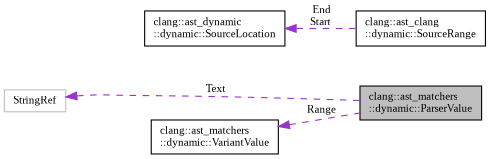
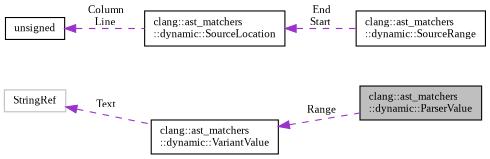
node "unsigned": added
node "clang::ast_dynamic ::dynamic::SourceLocation": label "clang::ast_dynamic ::dynamic::SourceLocation" -> "clang::ast_matchers ::dynamic::SourceLocation"
node "clang::ast_clang ::dynamic::SourceRange": label "clang::ast_clang ::dynamic::SourceRange" -> "clang::ast_matchers ::dynamic::SourceRange"
edge "clang::ast_matchers ::dynamic::ParserValue" -> "StringRef": now "clang::ast_matchers ::dynamic::VariantValue" -> "StringRef"
